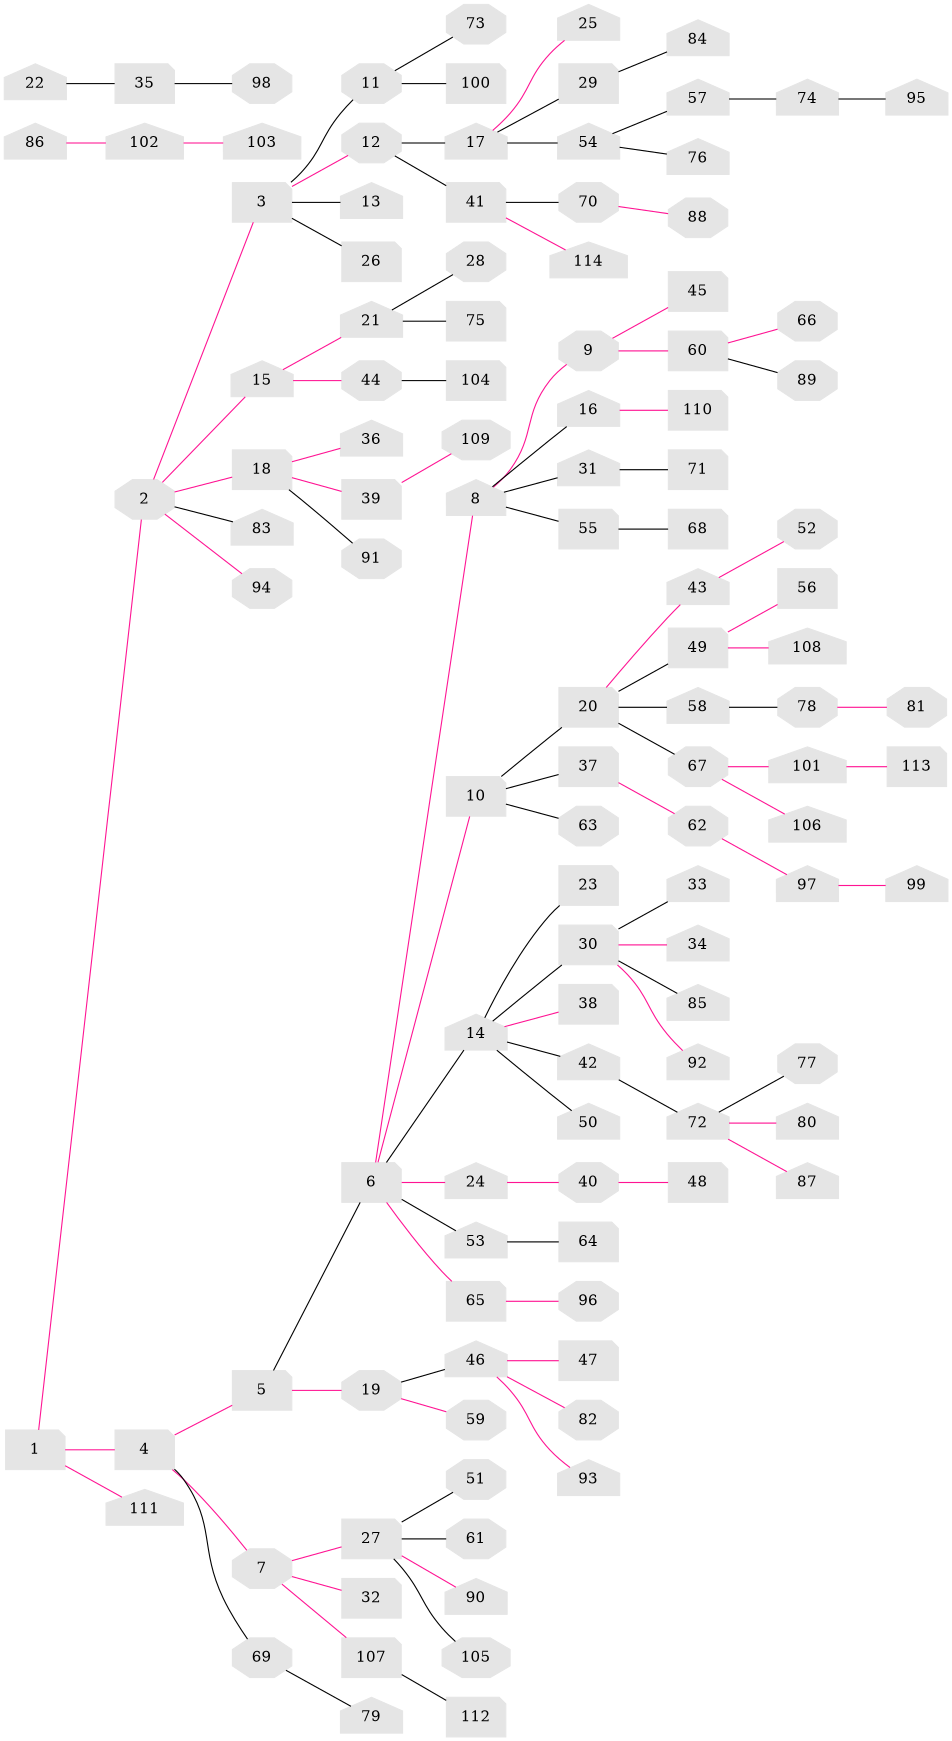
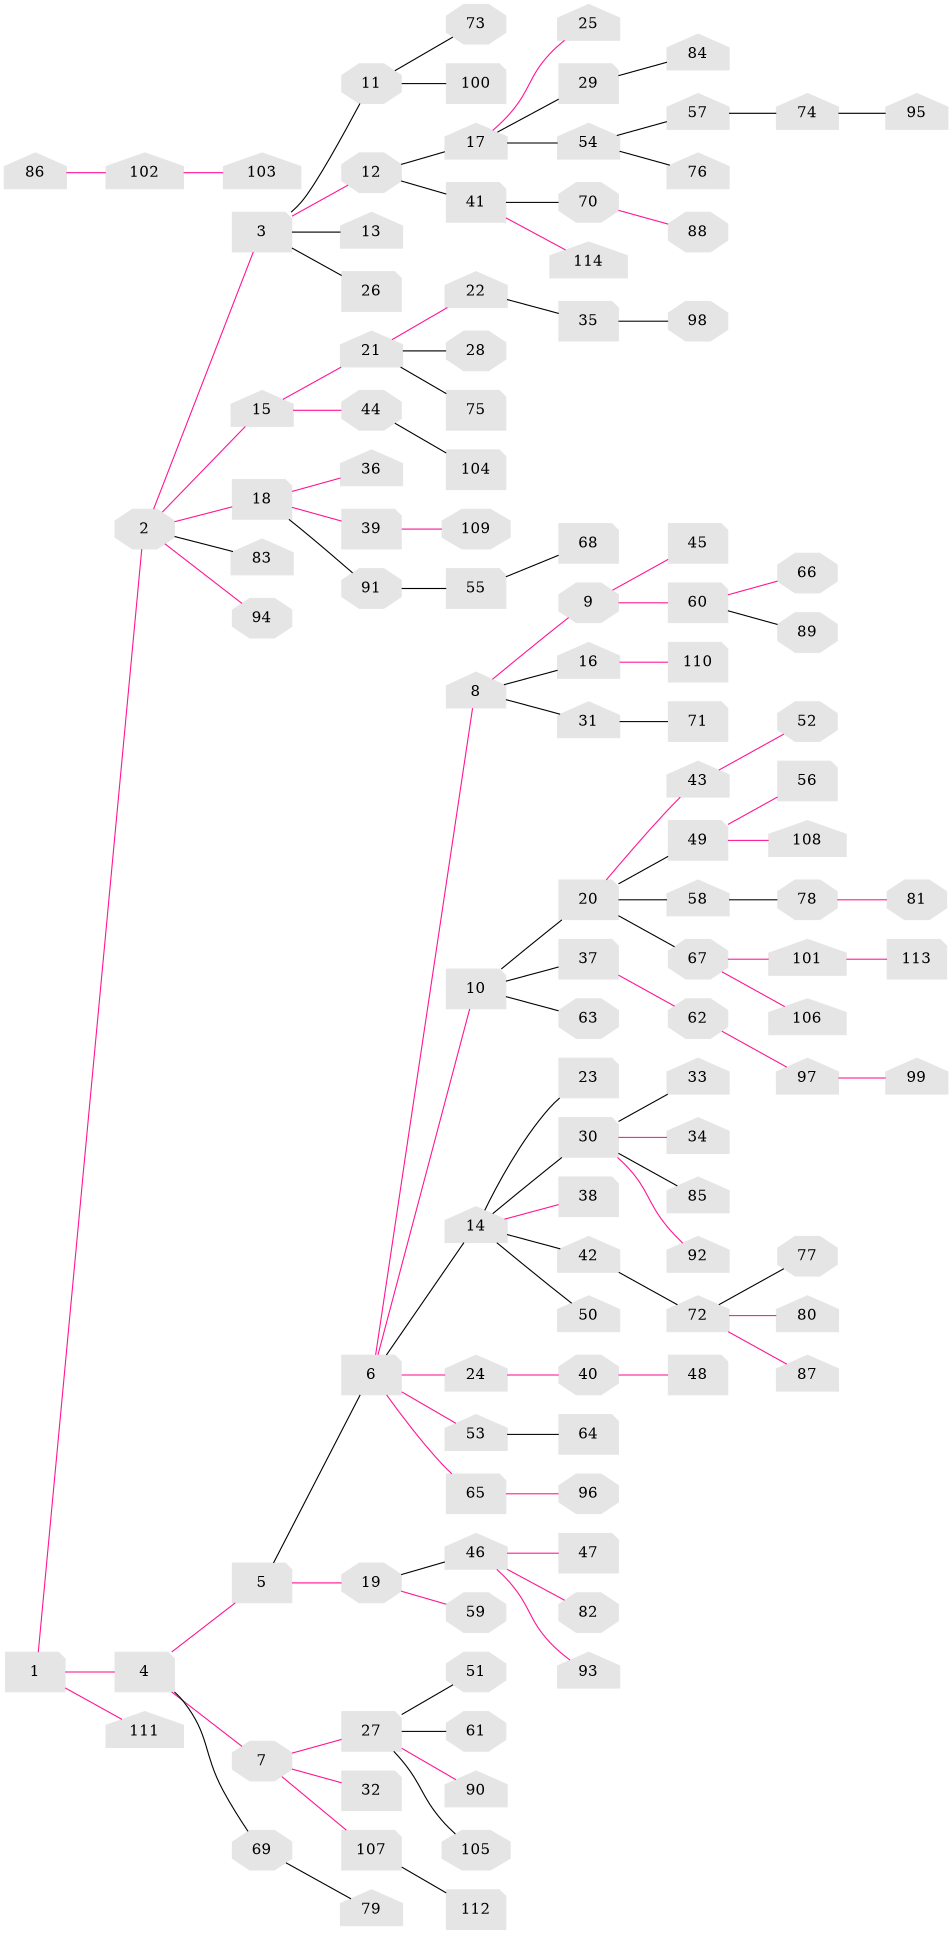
edge "22" -- "21": added
edge "8" -- "55": now "91" -- "55"
edge "6" -- "53": color black -> deeppink
